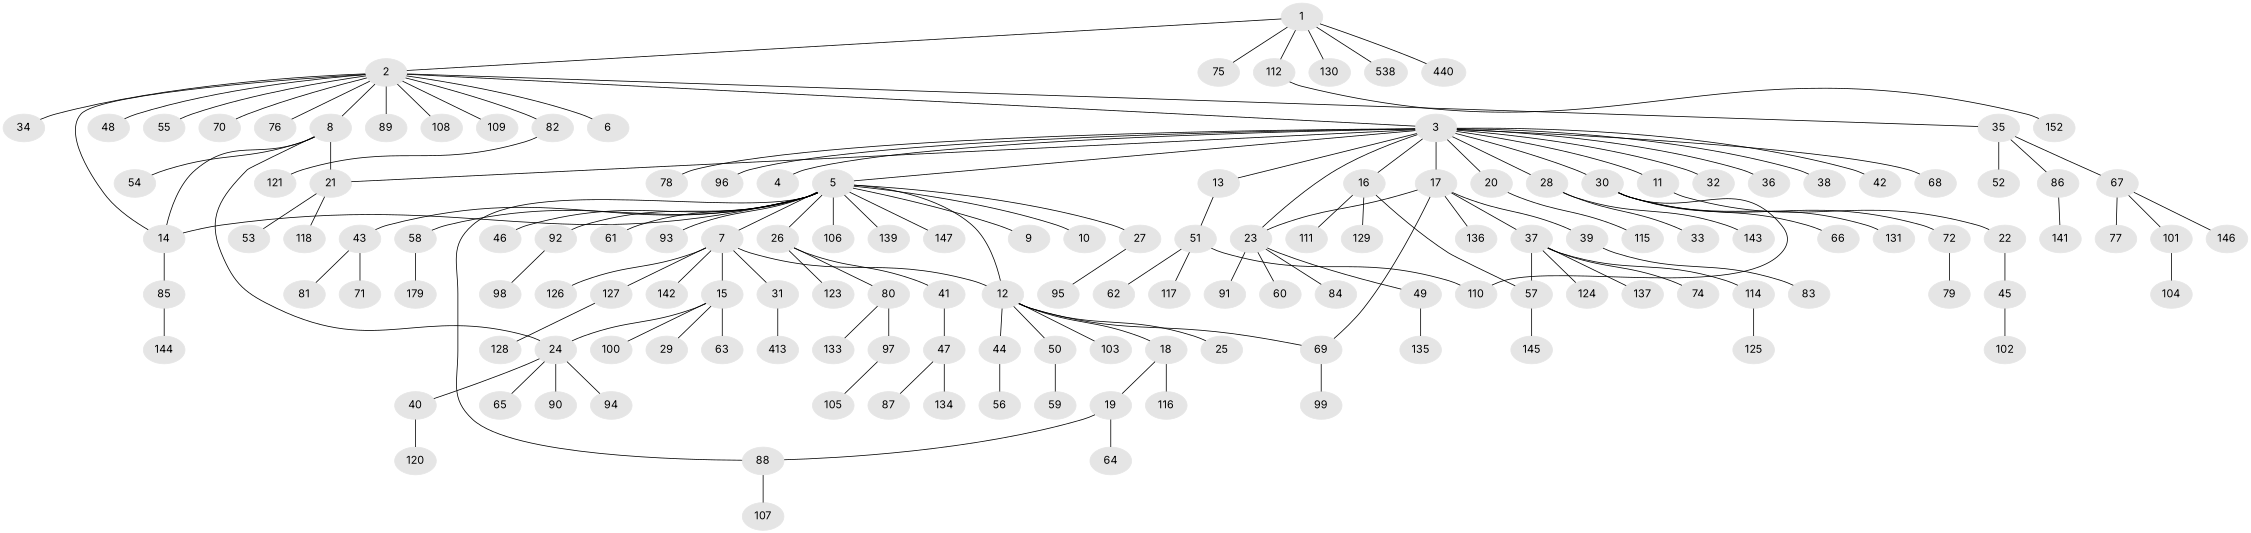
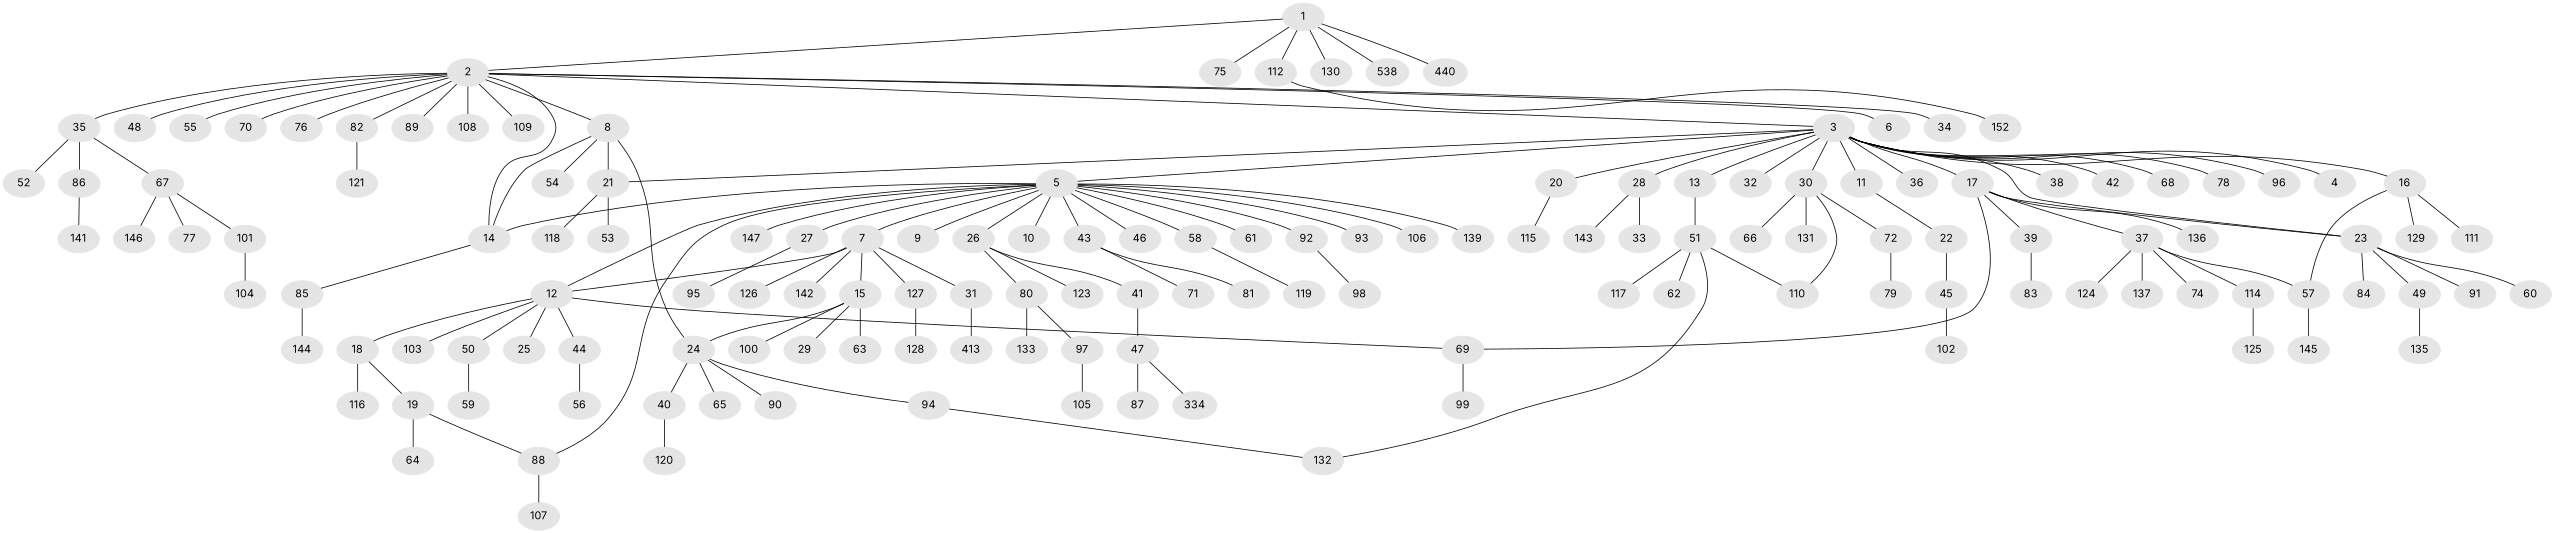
node "179": label "179" -> "119"
node "134": label "134" -> "334"
node "132": added
